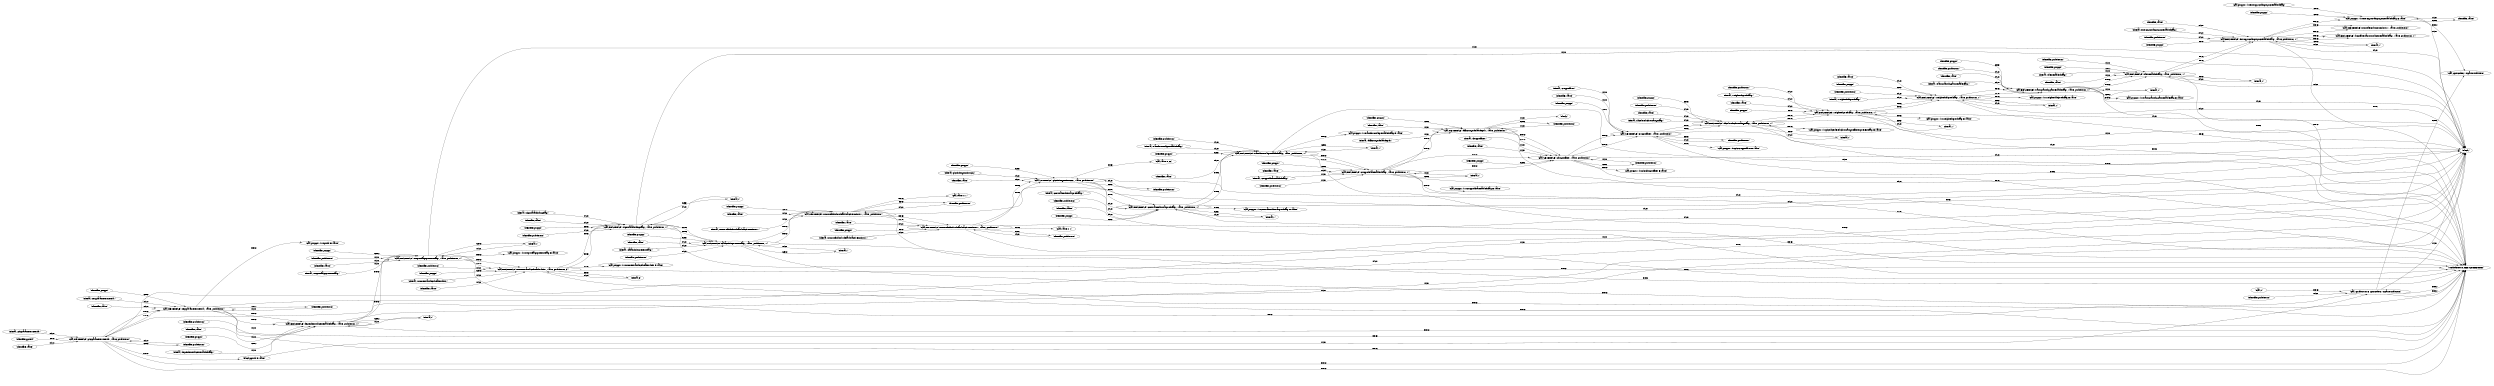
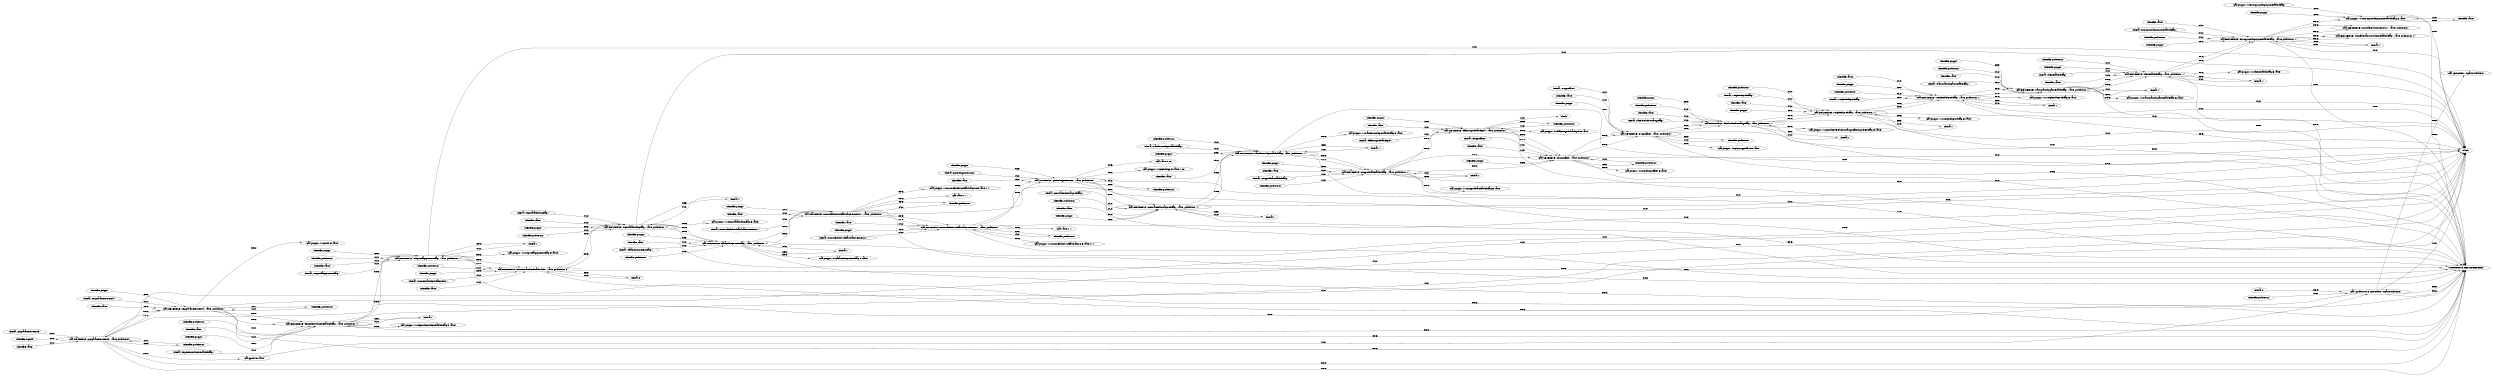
edge "(Call,ps_pps->i1_entropy_coding_sync_enabled_flag = value)" -> "(Call,&ps_codec->s_parse.s_bitstrm)": now "(Call,ps_pps->i1_entropy_coding_sync_enabled_flag = value)" -> "(MethodReturn,IHEVCD_ERROR_T)"
node "(Call,ps_pps->i1_tiles_enabled_flag = value)": added
node "(Call,ps_pps->i1_diff_cu_qp_delta_depth = value)": added
node "(Call,ps_pps->i1_pic_init_qp = value + 26)": added
node "(Call,ps_pps->i1_num_ref_idx_l0_default_active = value + 1)": added
node "(Call,ps_pps->i1_constrained_intra_pred_flag = value)": removed
node "(Call,ps_pps->i1_sign_data_hiding_flag = value)": added
node "(Call,ps_pps->i1_num_ref_idx_l1_default_active = value + 1)": added
node "(Call,ps_pps->i1_cabac_init_present_flag = value)": added
node "(Call,ps_pps->i1_num_extra_slice_header_bits = value)": removed
node "(Call,0)": label "(Call,0)" -> "(Literal,0)"
node "(Call,ps_pps->i1_dependent_slice_enabled_flag = value)": added
node "(Identifier,pps_id)": label "(Identifier,pps_id)" -> "(Identifier,sign_id)"
node "(Block,pps_id = value)": label "(Block,pps_id = value)" -> "(Call,pps_id = value)"
